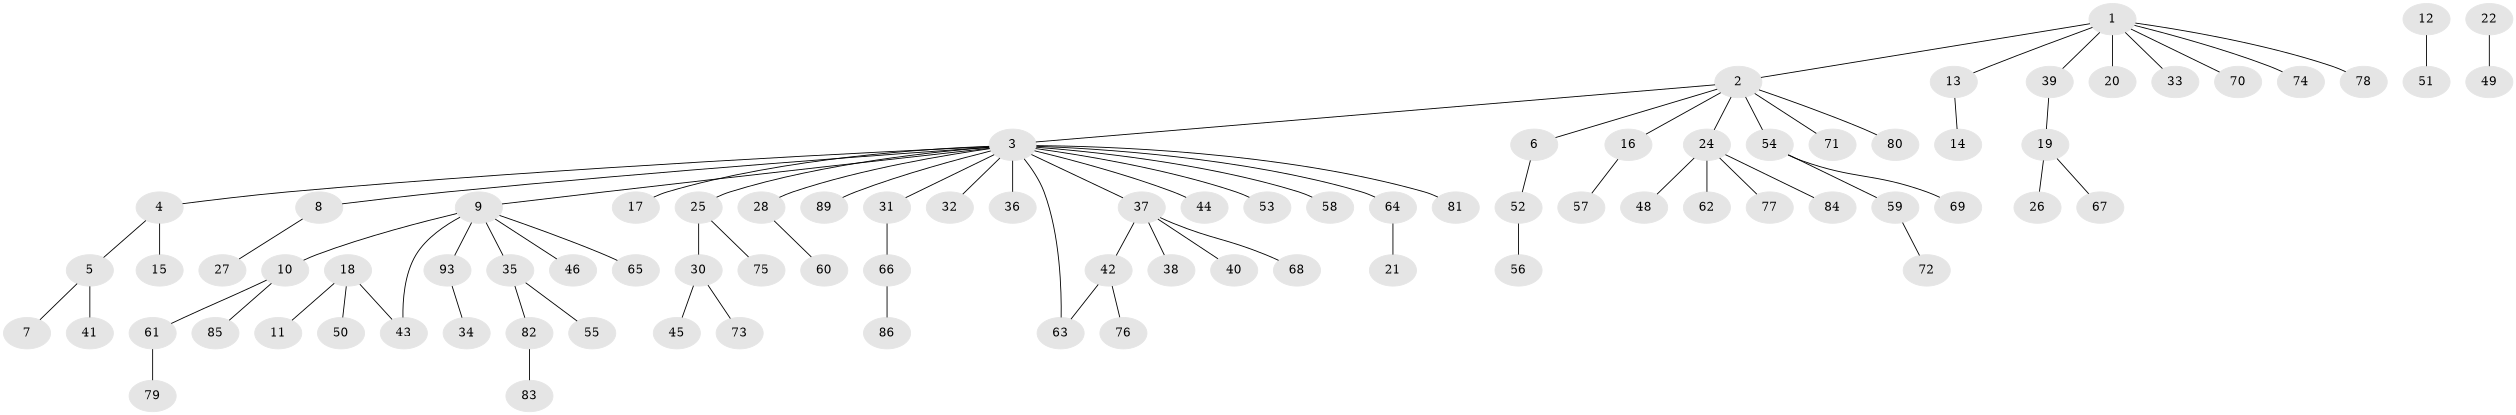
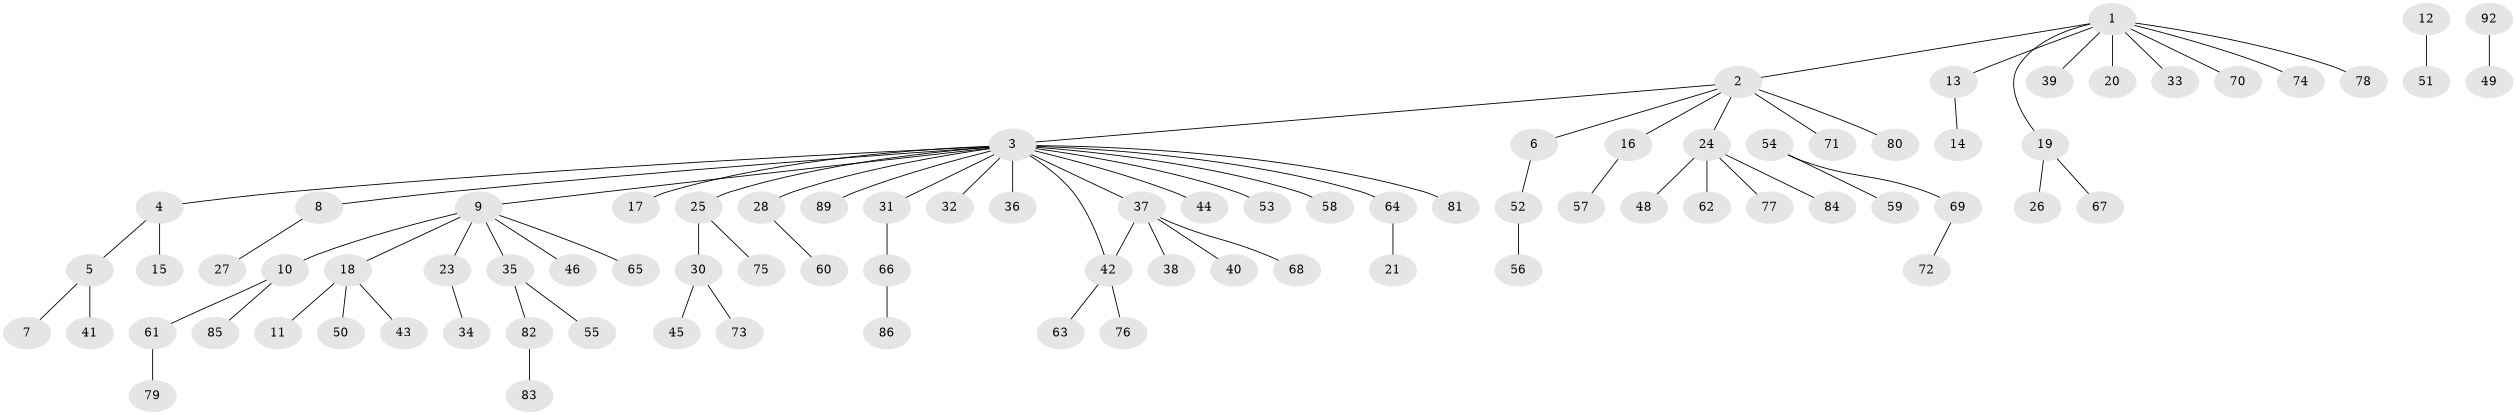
node "22": label "22" -> "92"
edge "2" -- "54": removed
edge "39" -- "19": now "1" -- "19"
edge "3" -- "63": now "3" -- "42"
edge "59" -- "72": now "69" -- "72"
edge "9" -- "43": now "9" -- "18"
node "93": label "93" -> "23"
